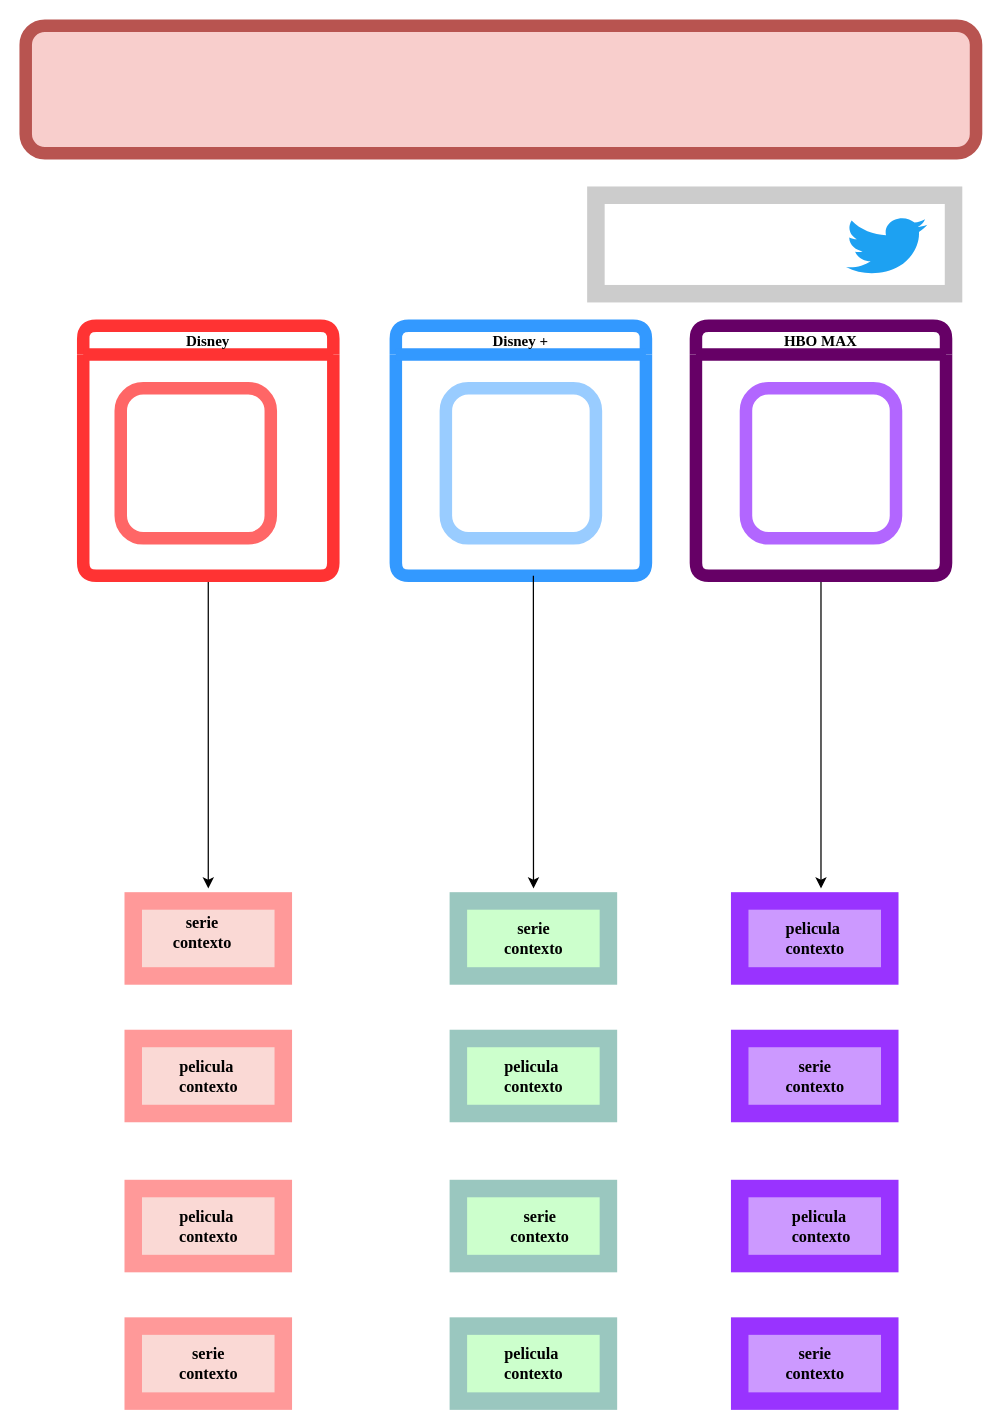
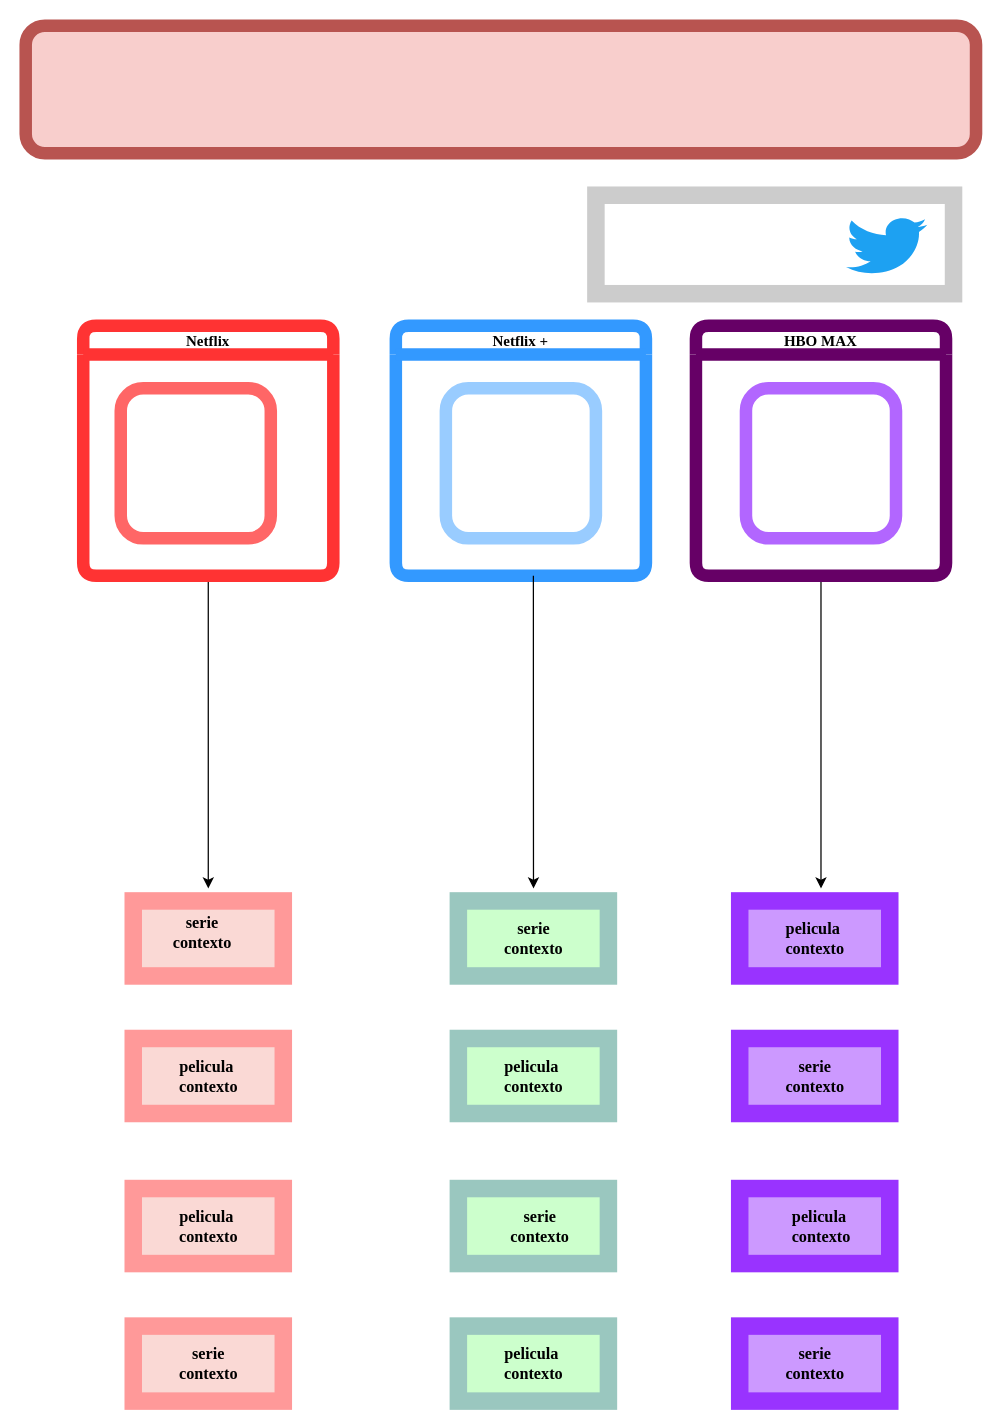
node "Disney": label "Disney" -> "Netflix"
node "Disney +": label "Disney +" -> "Netflix +"
